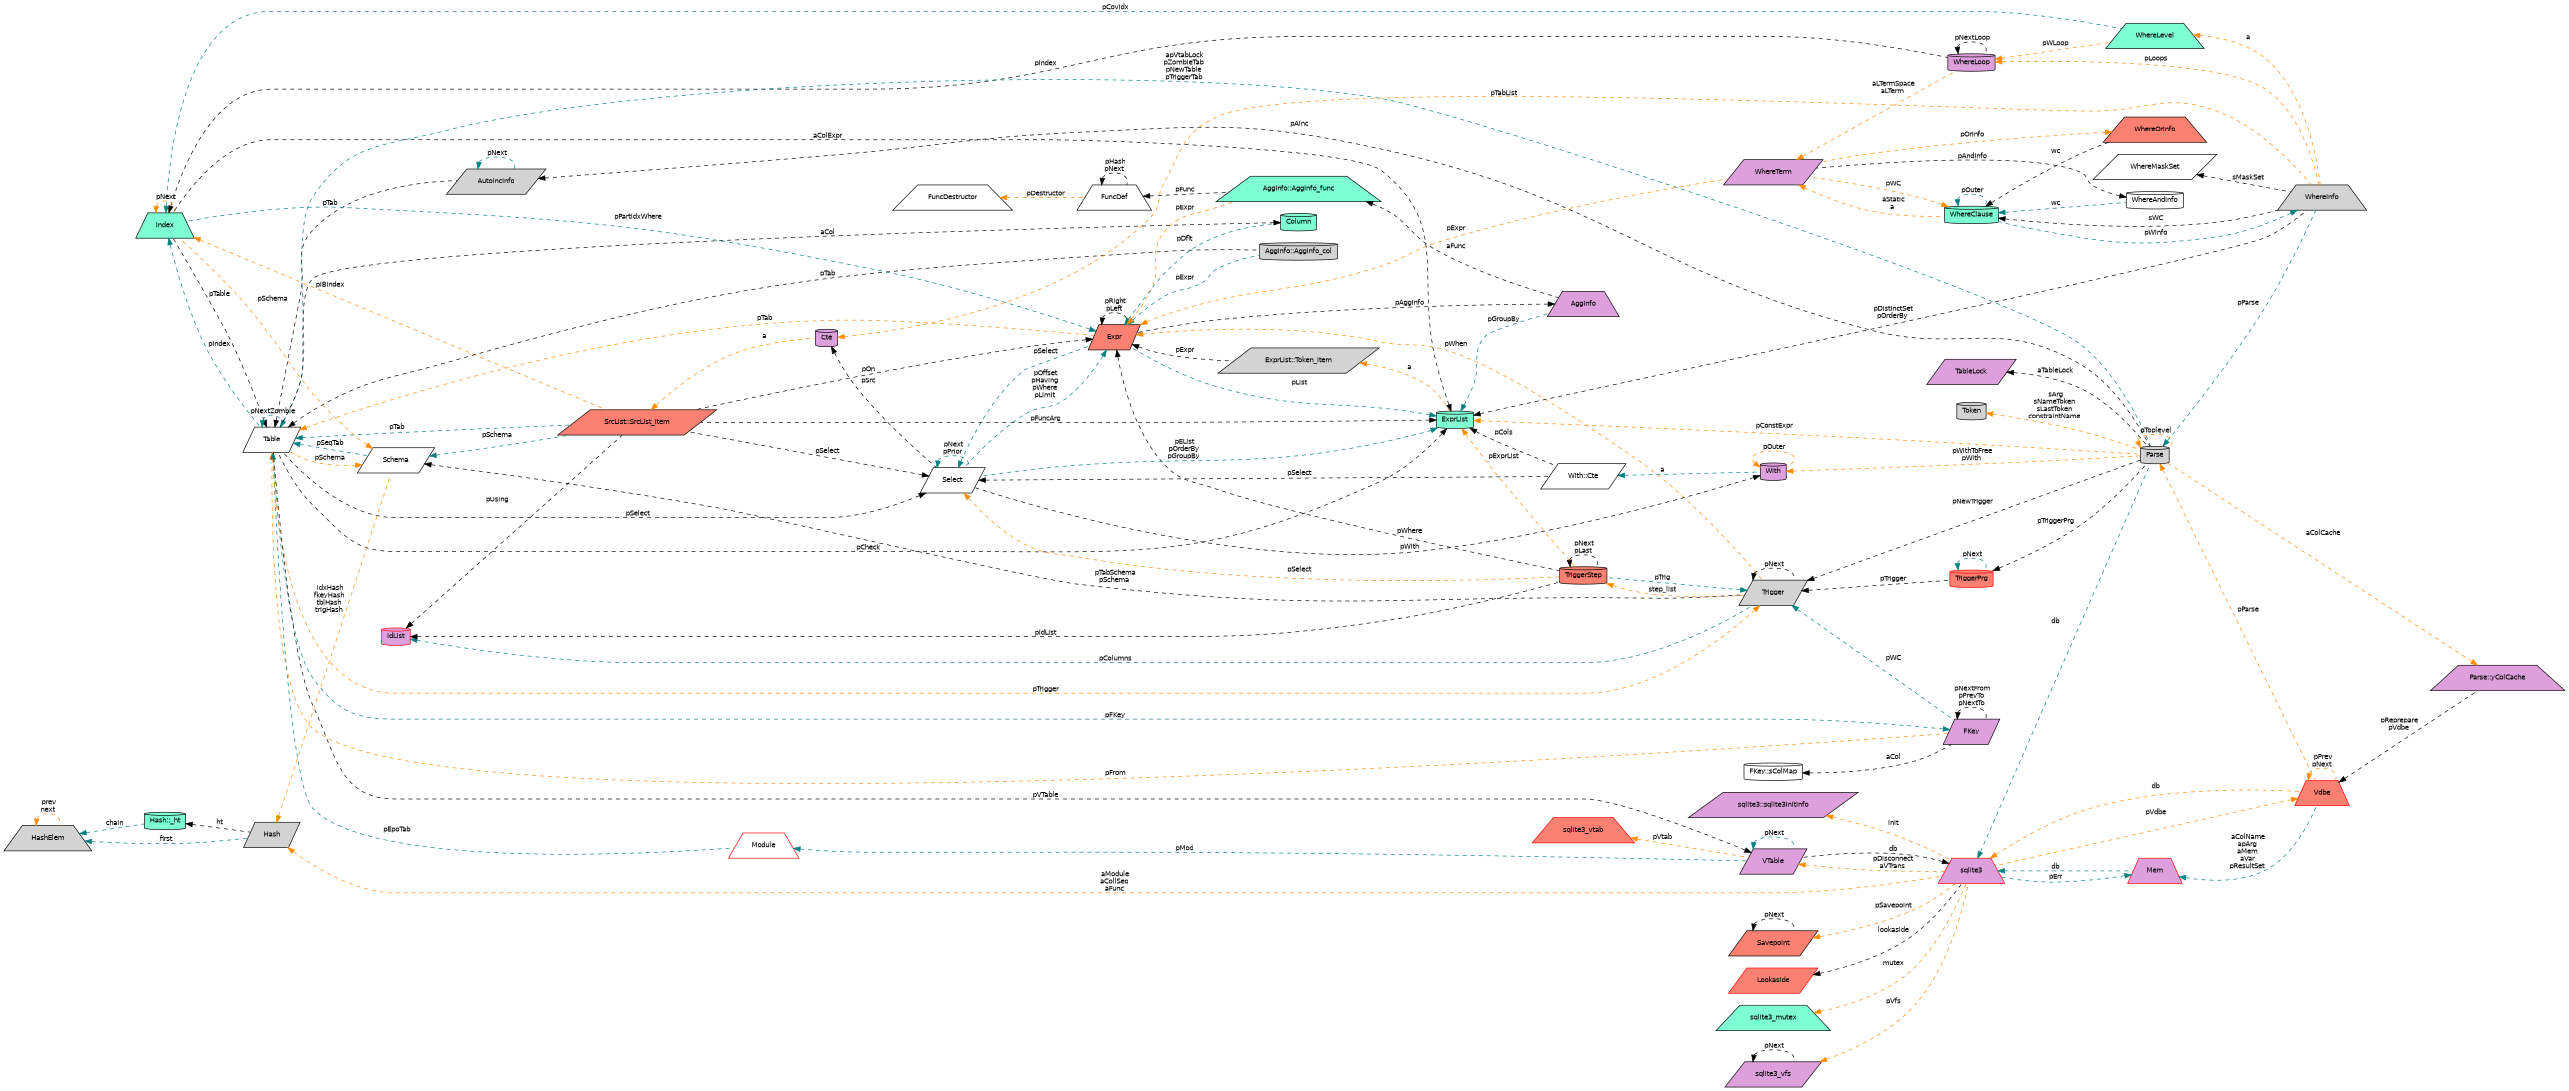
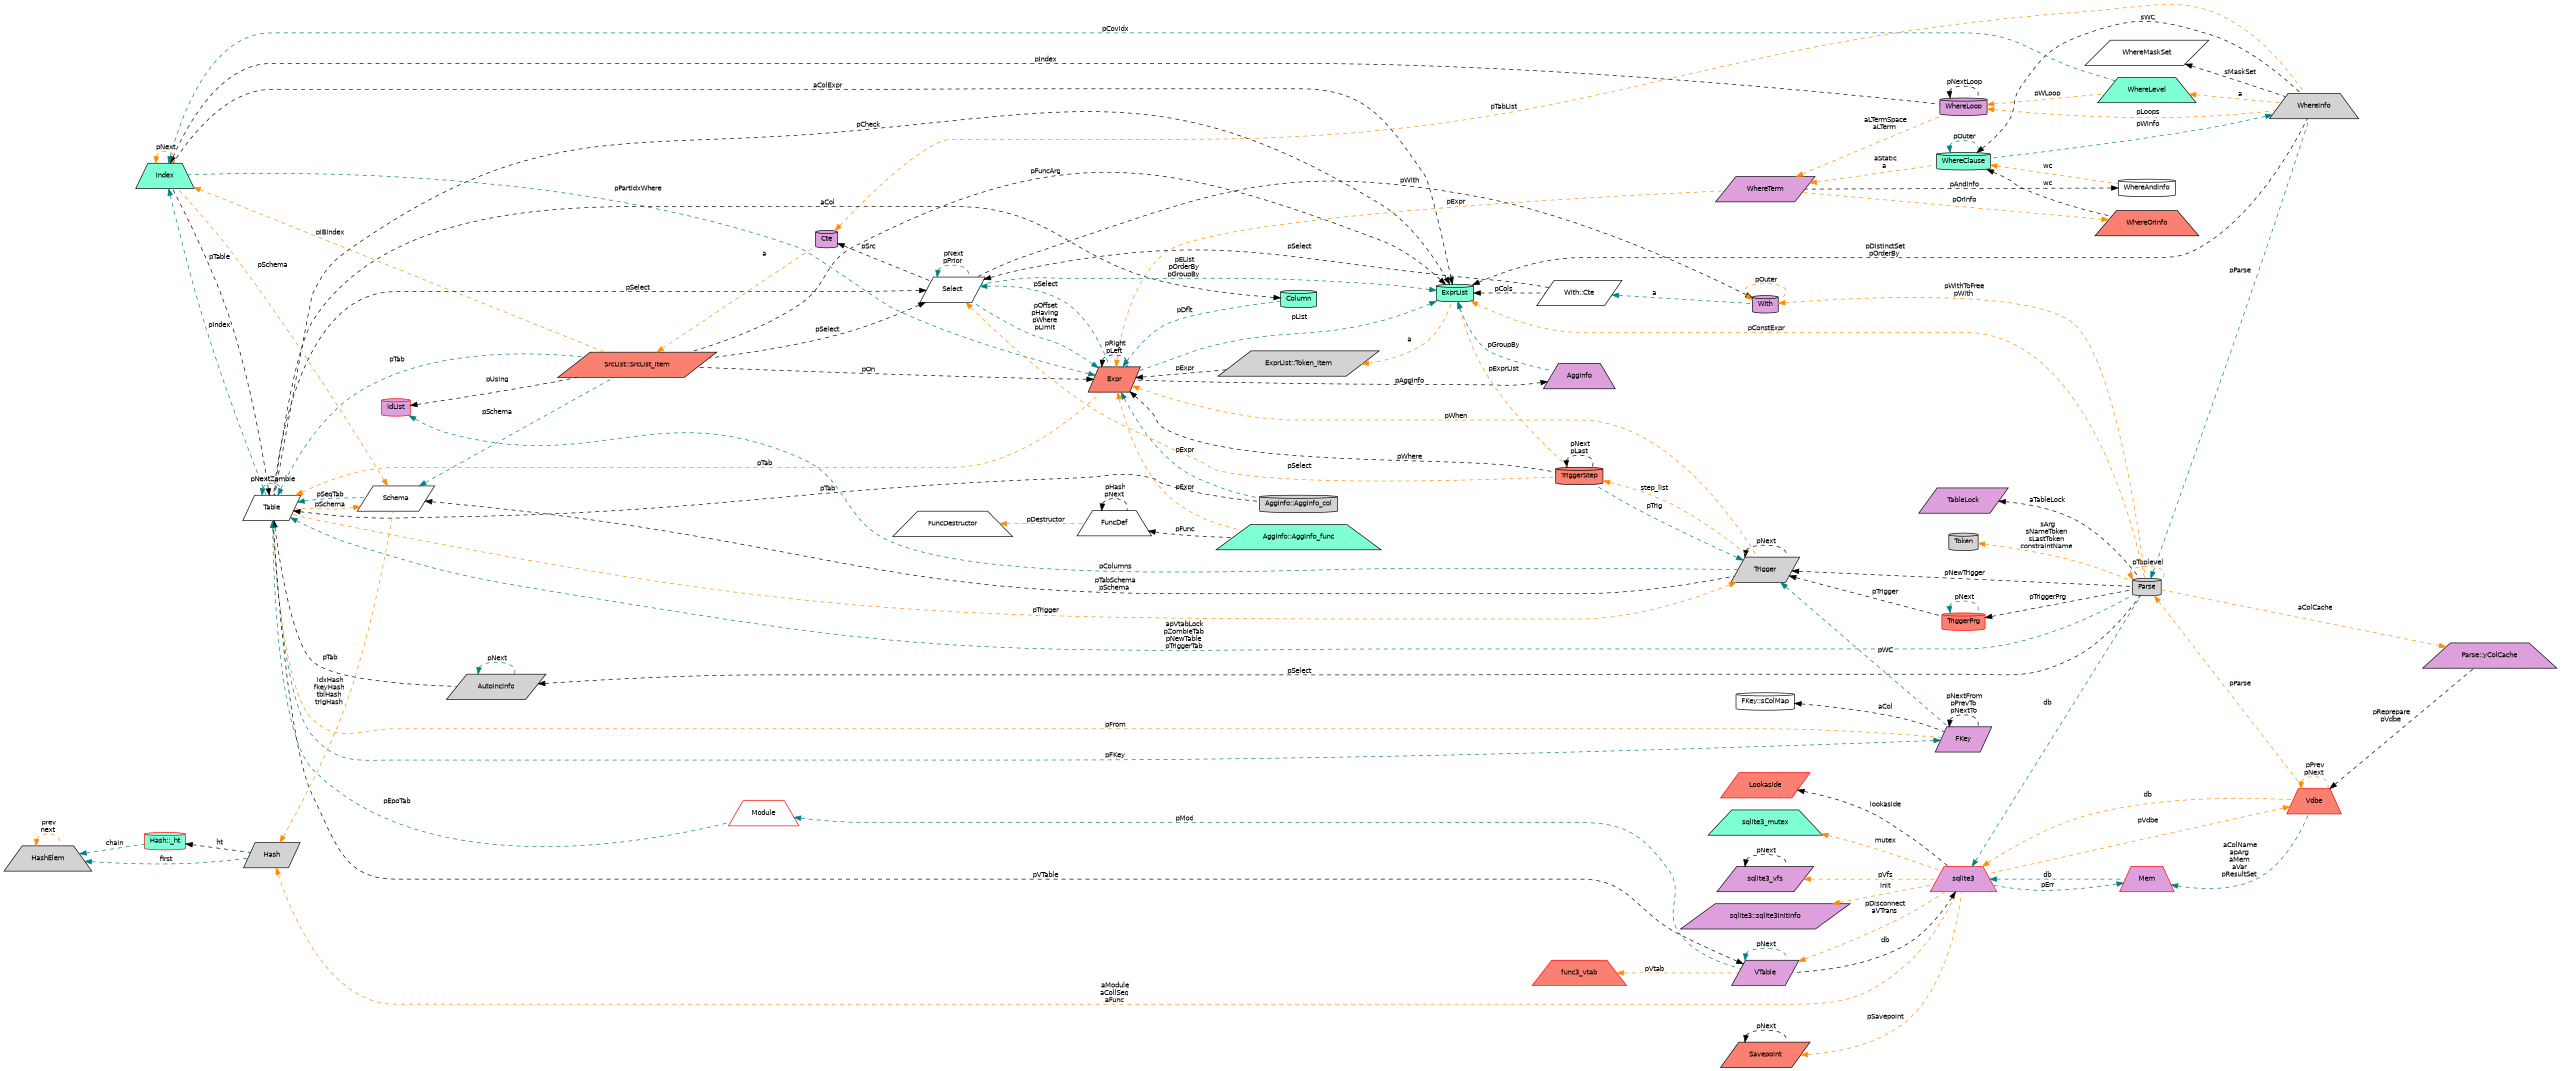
edge "Parse" -> "AutoincInfo": label " pAinc" -> " pSelect"
edge "WhereTerm" -> "WhereClause": removed, label "pWC"
edge "WhereAndInfo" -> "WhereClause": color teal -> darkorange
edge "AggInfo" -> "AggInfo::AggInfo_func": removed, label "aFunc"
edge "TriggerStep" -> "IdList": removed, label "pIdList"
node "Hash::_ht": color black -> red
node "sqlite3_vtab": label "sqlite3_vtab" -> "func3_vtab"
